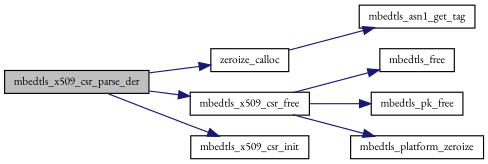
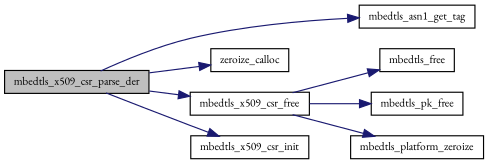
edge "zeroize_calloc" -> "mbedtls_asn1_get_tag": now "mbedtls_x509_csr_parse_der" -> "mbedtls_asn1_get_tag"
